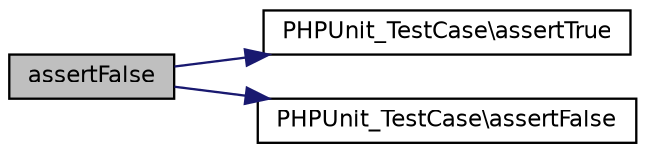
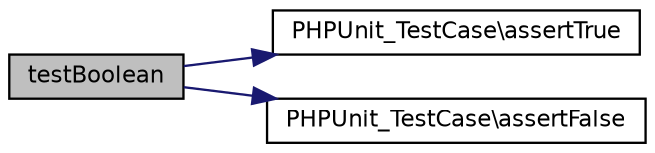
node "assertFalse": label "assertFalse" -> "testBoolean"
